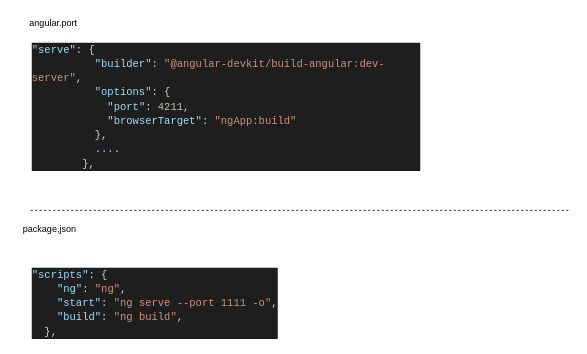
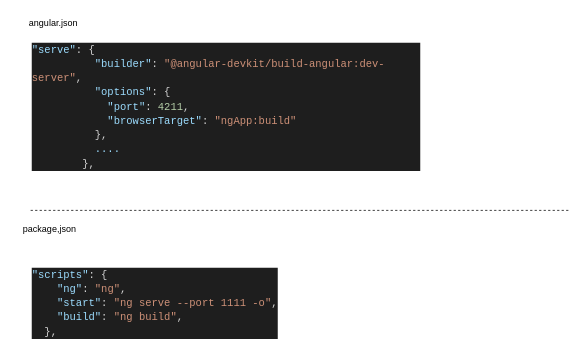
node "angular.port": label "angular.port" -> "angular.json"
